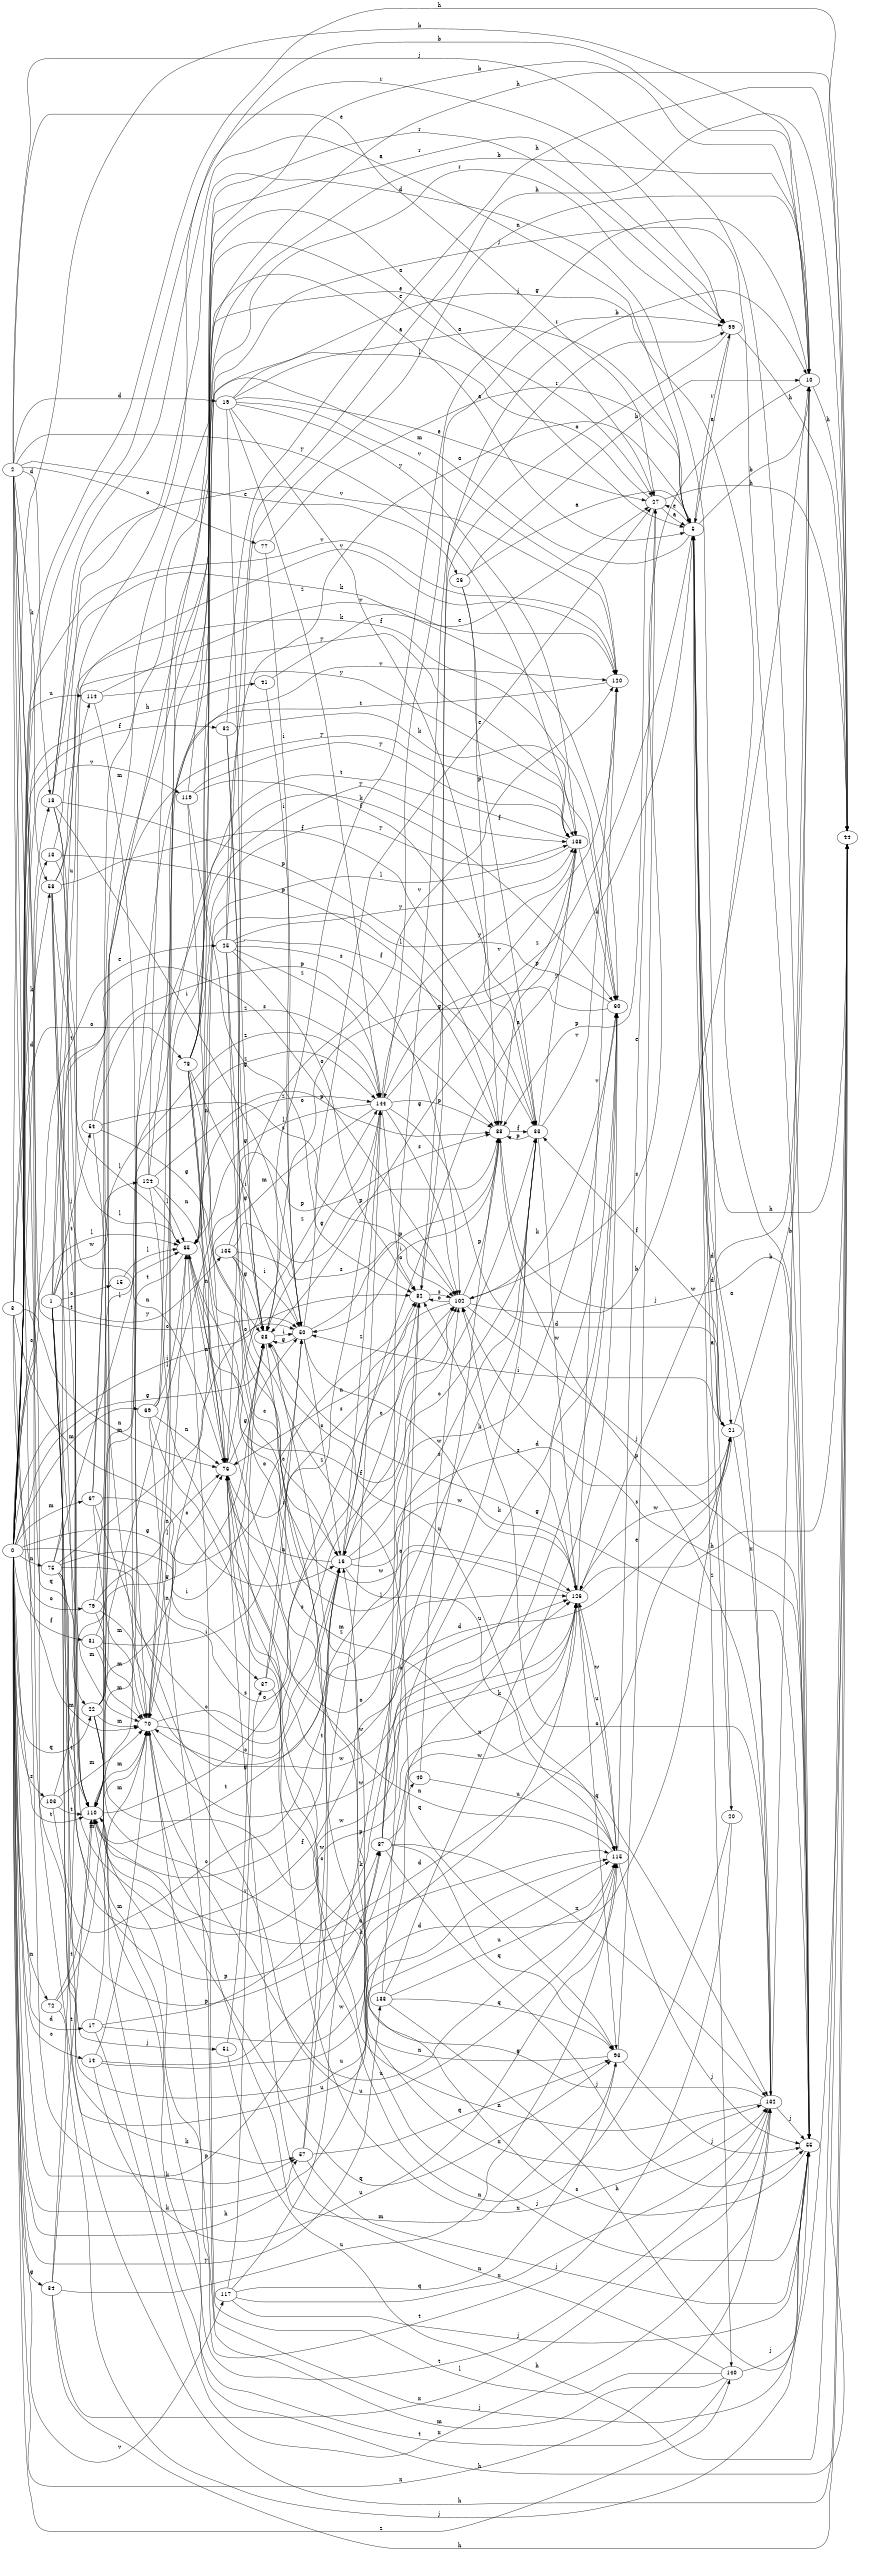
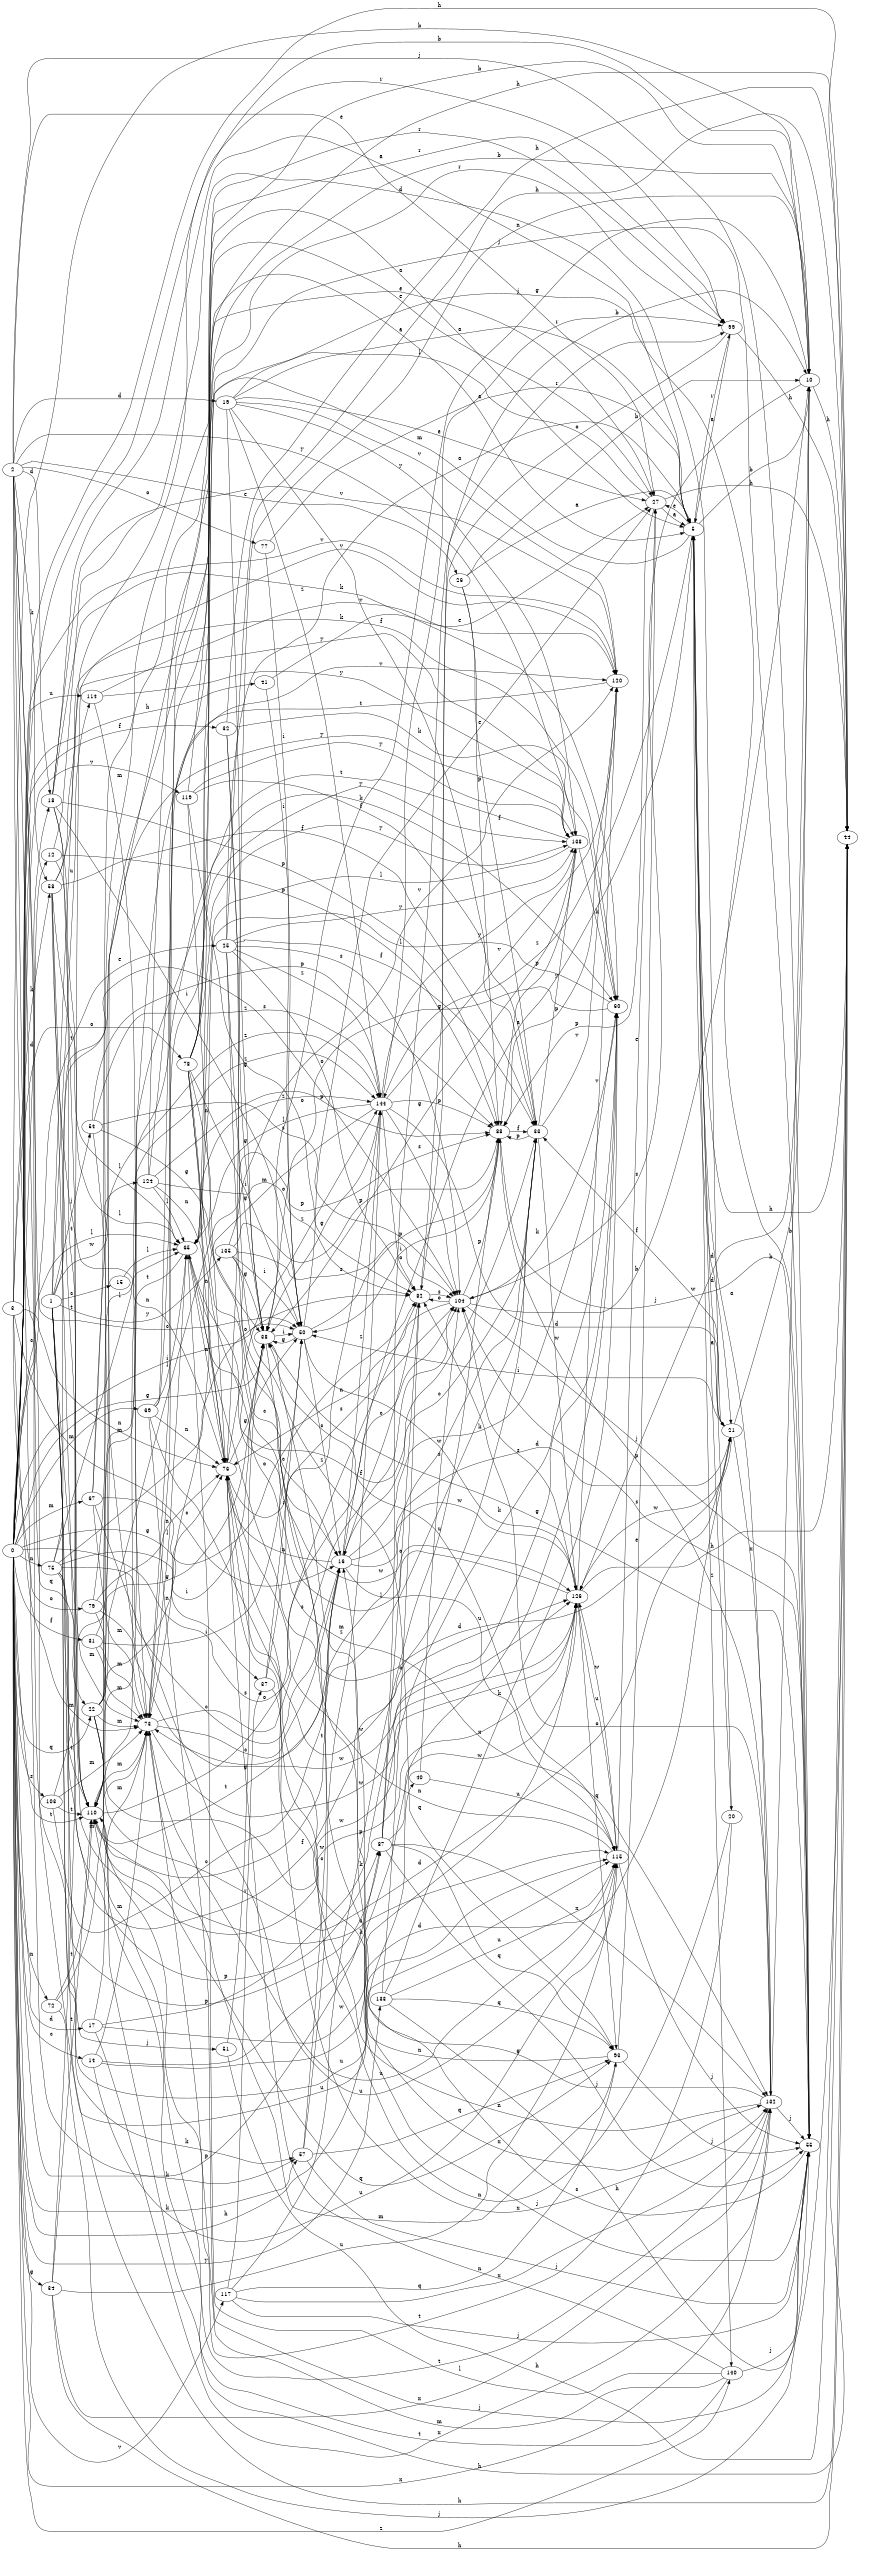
node "13": label "13" -> "12"
edge "120" -> "88": added, label "p"
node "102": label "102" -> "104"
edge "124" -> "126": now "124" -> "82"
node "70": label "70" -> "73"
